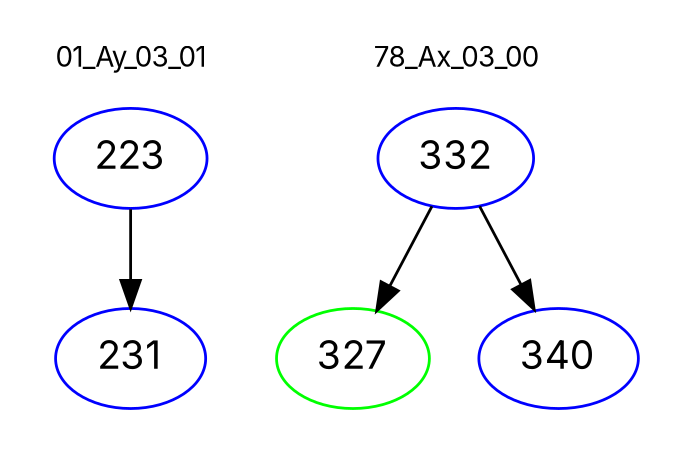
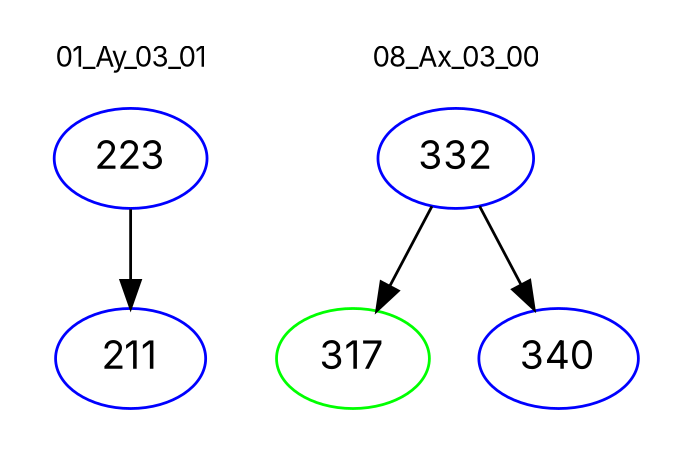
cluster "78_Ax_03_00": label "78_Ax_03_00" -> "08_Ax_03_00"
node "231": label "231" -> "211"
node "327": label "327" -> "317"
